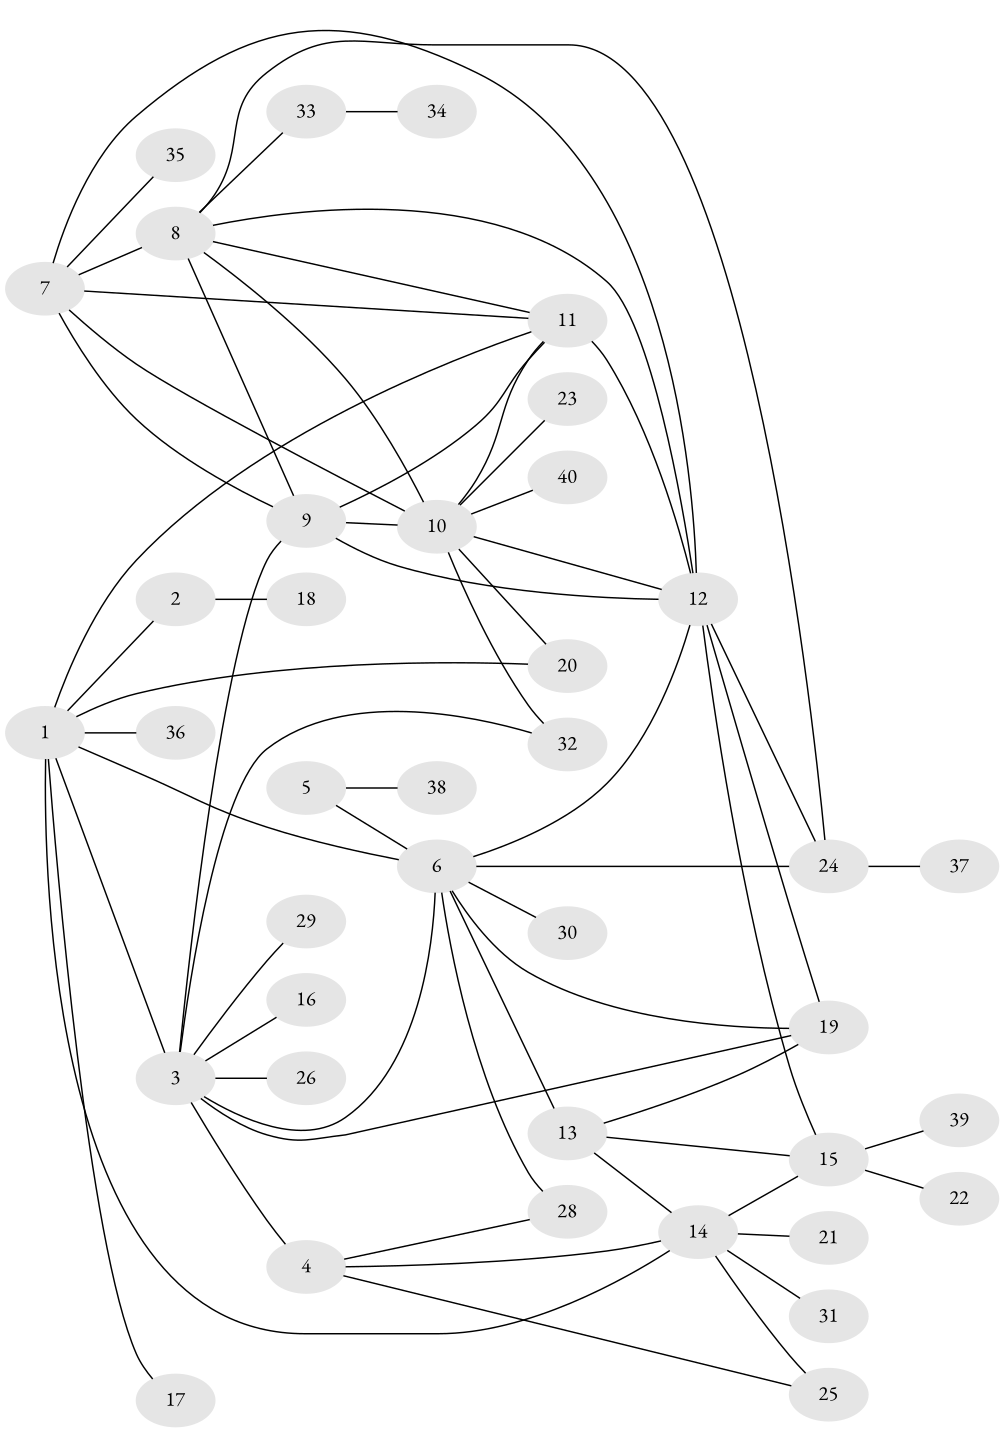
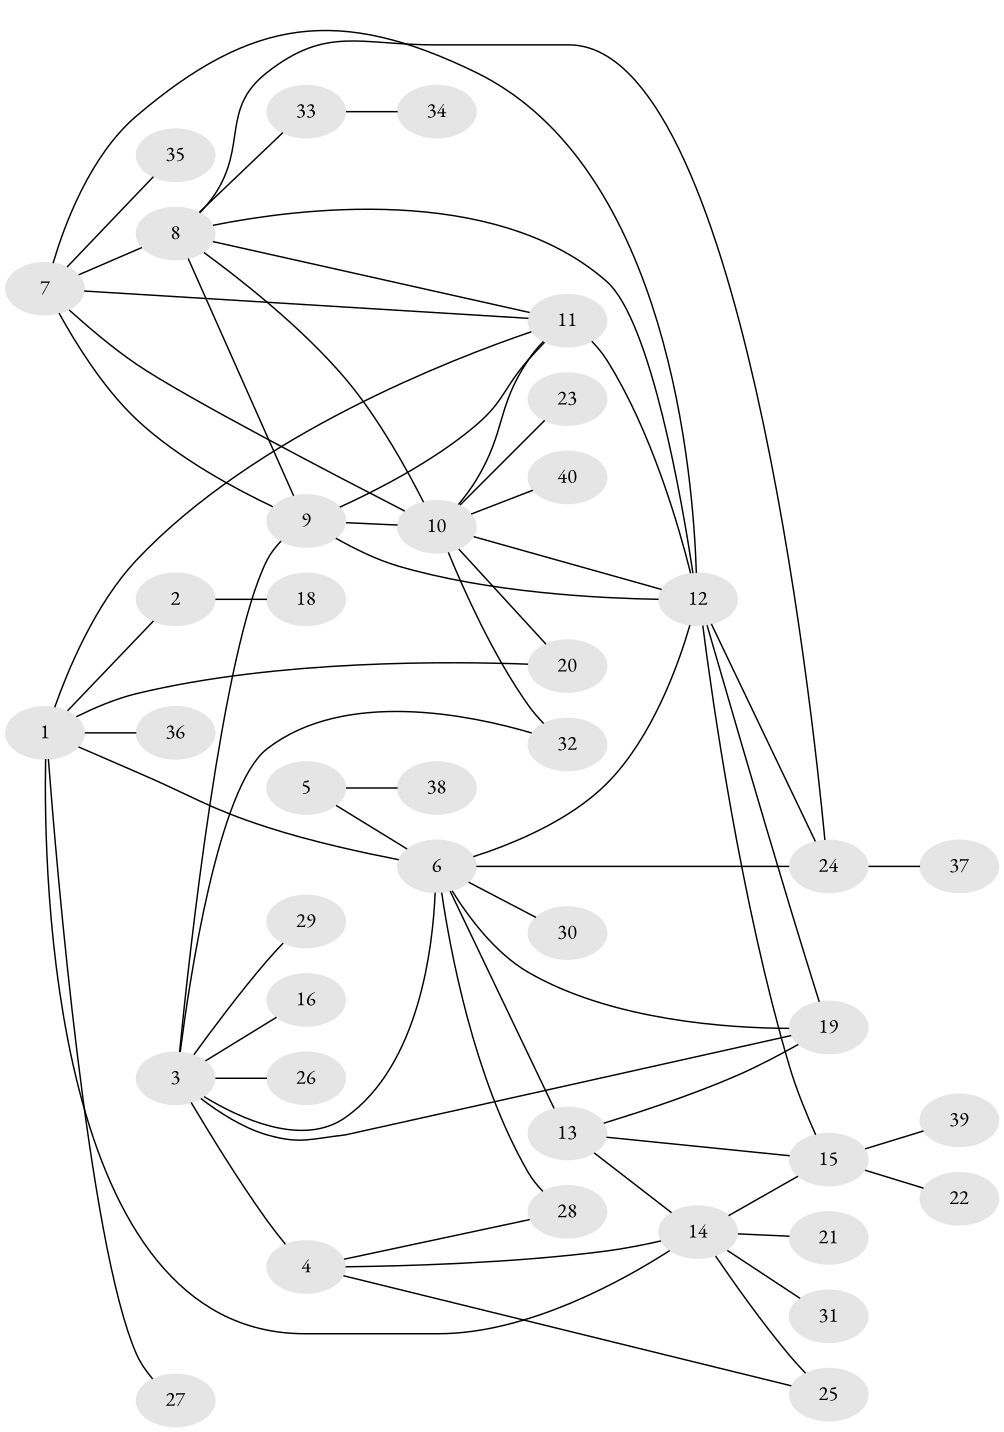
edge "1" -- "3": removed
node "17": label "17" -> "27"
